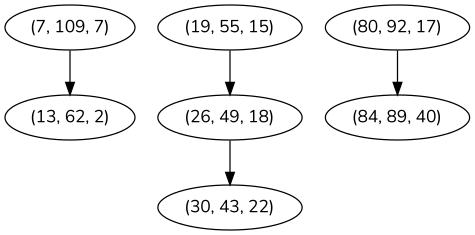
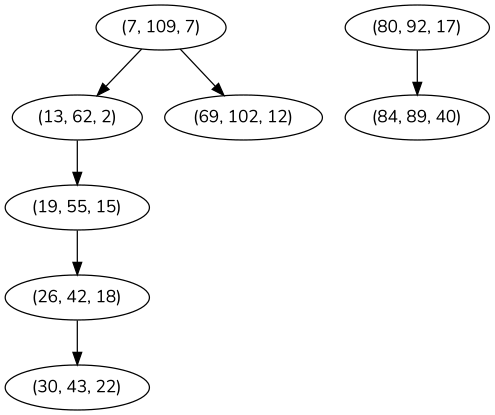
node "(26, 49, 18)": label "(26, 49, 18)" -> "(26, 42, 18)"
node "(69, 102, 12)": added
edge "(13, 62, 2)" -> "(19, 55, 15)": added
